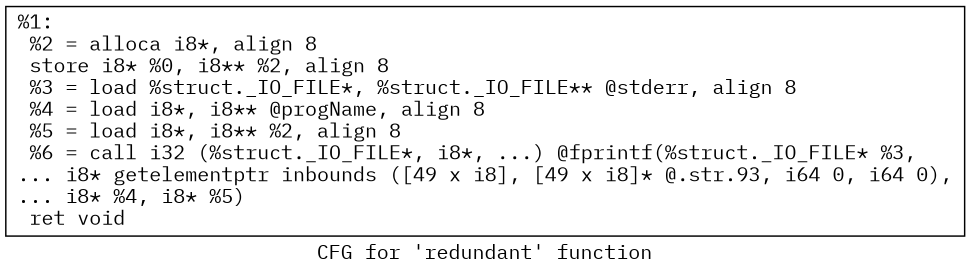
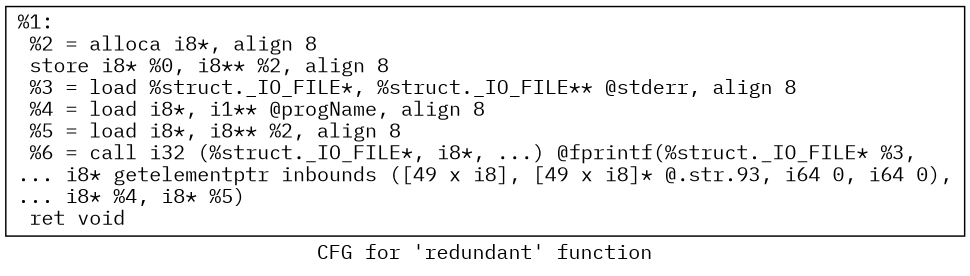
node "%1:": text "%4 = load i8*, i8** @progName, align 8" -> "%4 = load i8*, i1** @progName, align 8"
